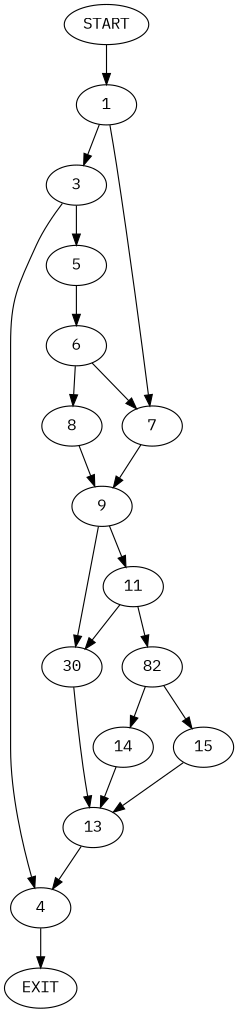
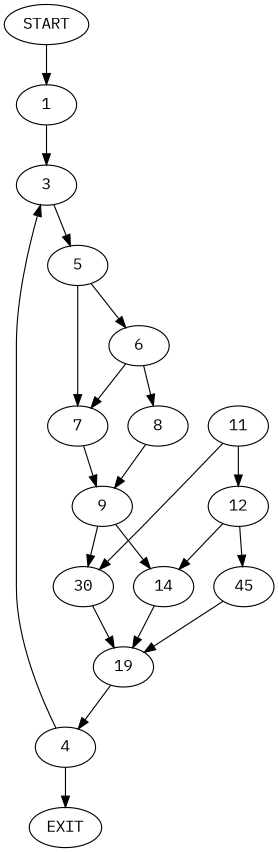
edge "1" -> "7": now "5" -> "7"
edge "3" -> "4": reversed
edge "9" -> "11": now "9" -> "14"
node "82": label "82" -> "12"
node "15": label "15" -> "45"
node "13": label "13" -> "19"
